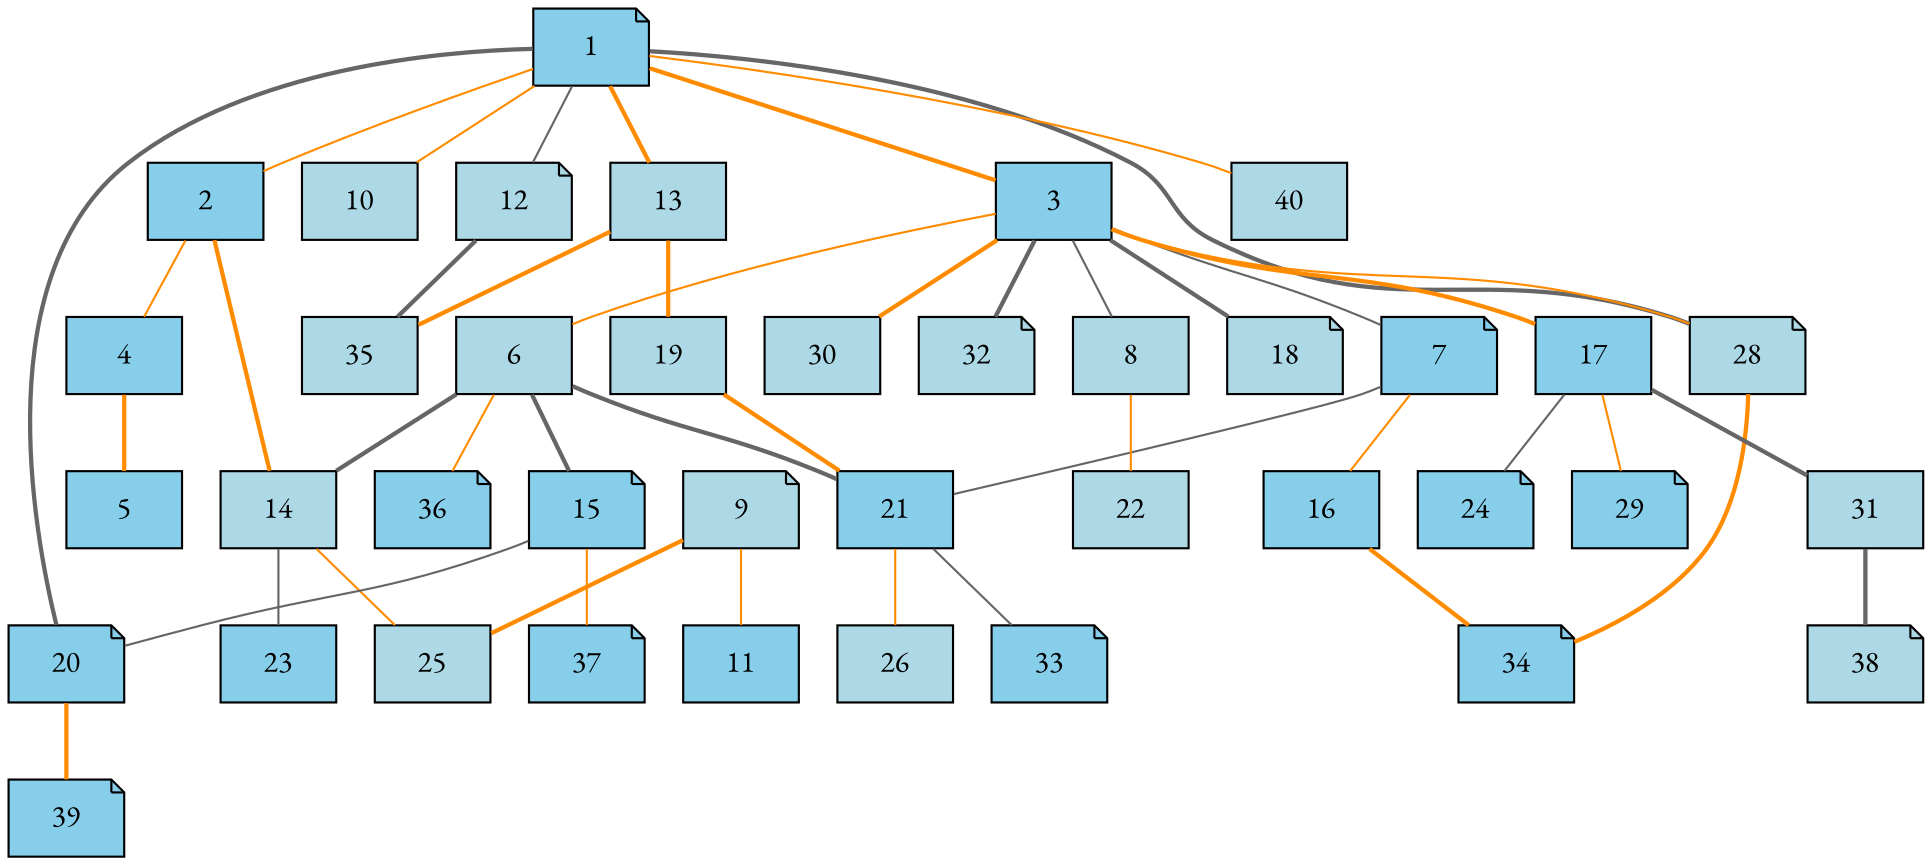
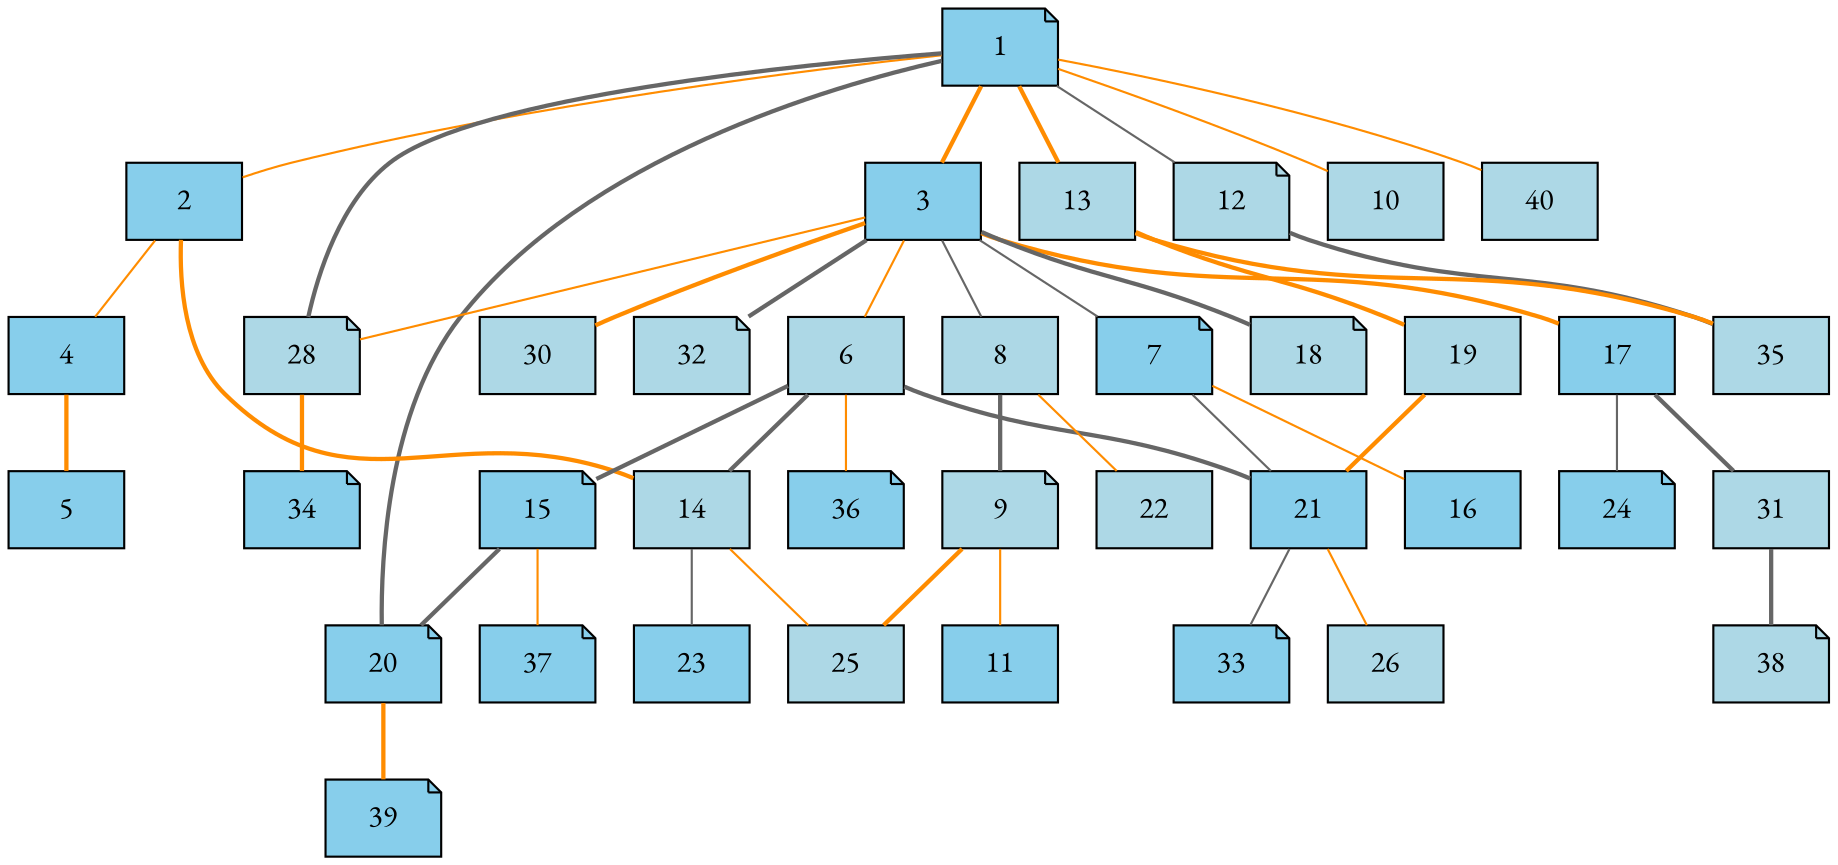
edge "8" -- "9": added
node "29": removed
edge "16" -- "34": removed
edge "15" -- "20": style solid -> bold
